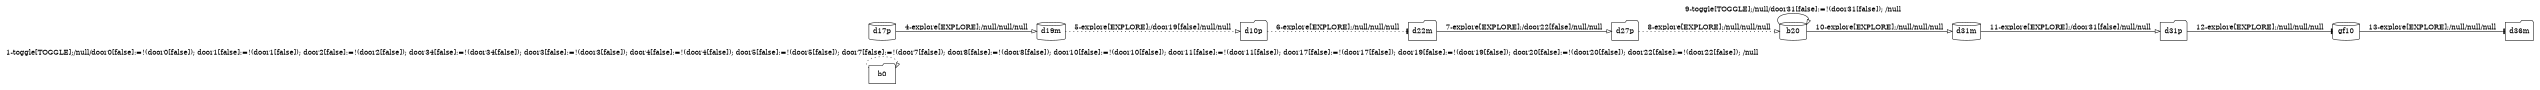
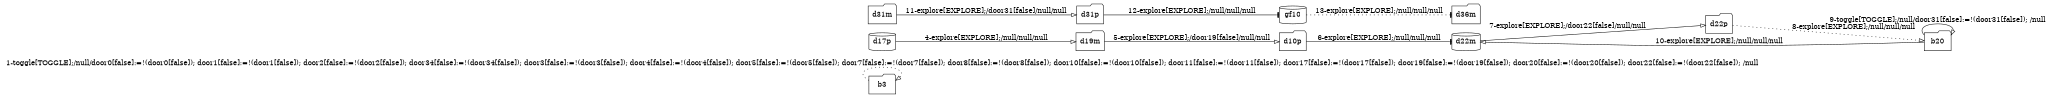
node "d19m": shape cylinder -> folder
edge "d19m" -> "d10p": style dotted -> solid
edge "d10p" -> "d22m": style dotted -> solid
node "d22m": shape folder -> cylinder
node "d27p": label "d27p" -> "d22p"
node "b20": shape cylinder -> folder
edge "b20" -> "d31m": now "b20" -> "d22m"
node "d31m": shape cylinder -> folder
edge "gf10" -> "d36m": style solid -> dotted
node "b0": label "b0" -> "b3"
